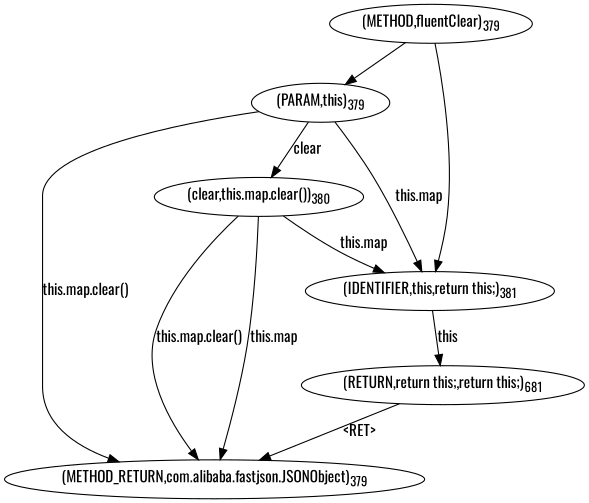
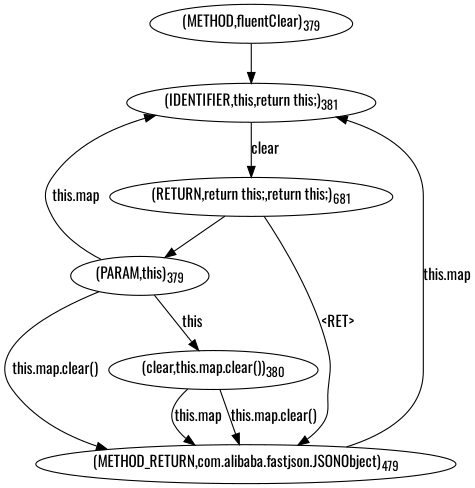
edge "(METHOD,fluentClear)" -> "(PARAM,this)": now "(RETURN,return this;,return this;)" -> "(PARAM,this)"
edge "(PARAM,this)" -> "(clear,this.map.clear())": label "clear" -> "this"
edge "(clear,this.map.clear())" -> "(IDENTIFIER,this,return this;)": now "(METHOD_RETURN,com.alibaba.fastjson.JSONObject)" -> "(IDENTIFIER,this,return this;)"
edge "(IDENTIFIER,this,return this;)" -> "(RETURN,return this;,return this;)": label "this" -> "clear"
node "(METHOD_RETURN,com.alibaba.fastjson.JSONObject)": text "379" -> "479"
